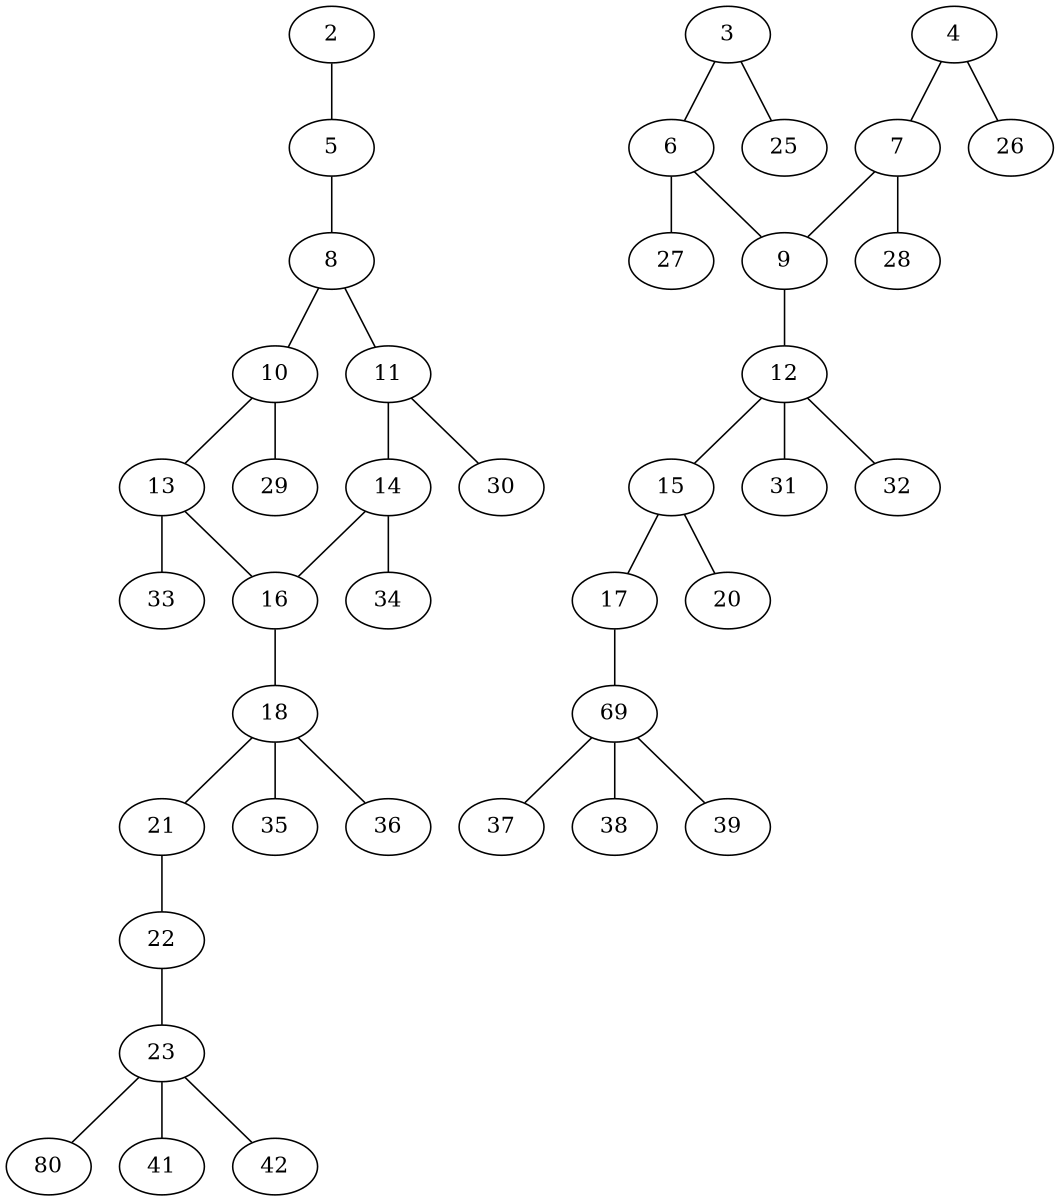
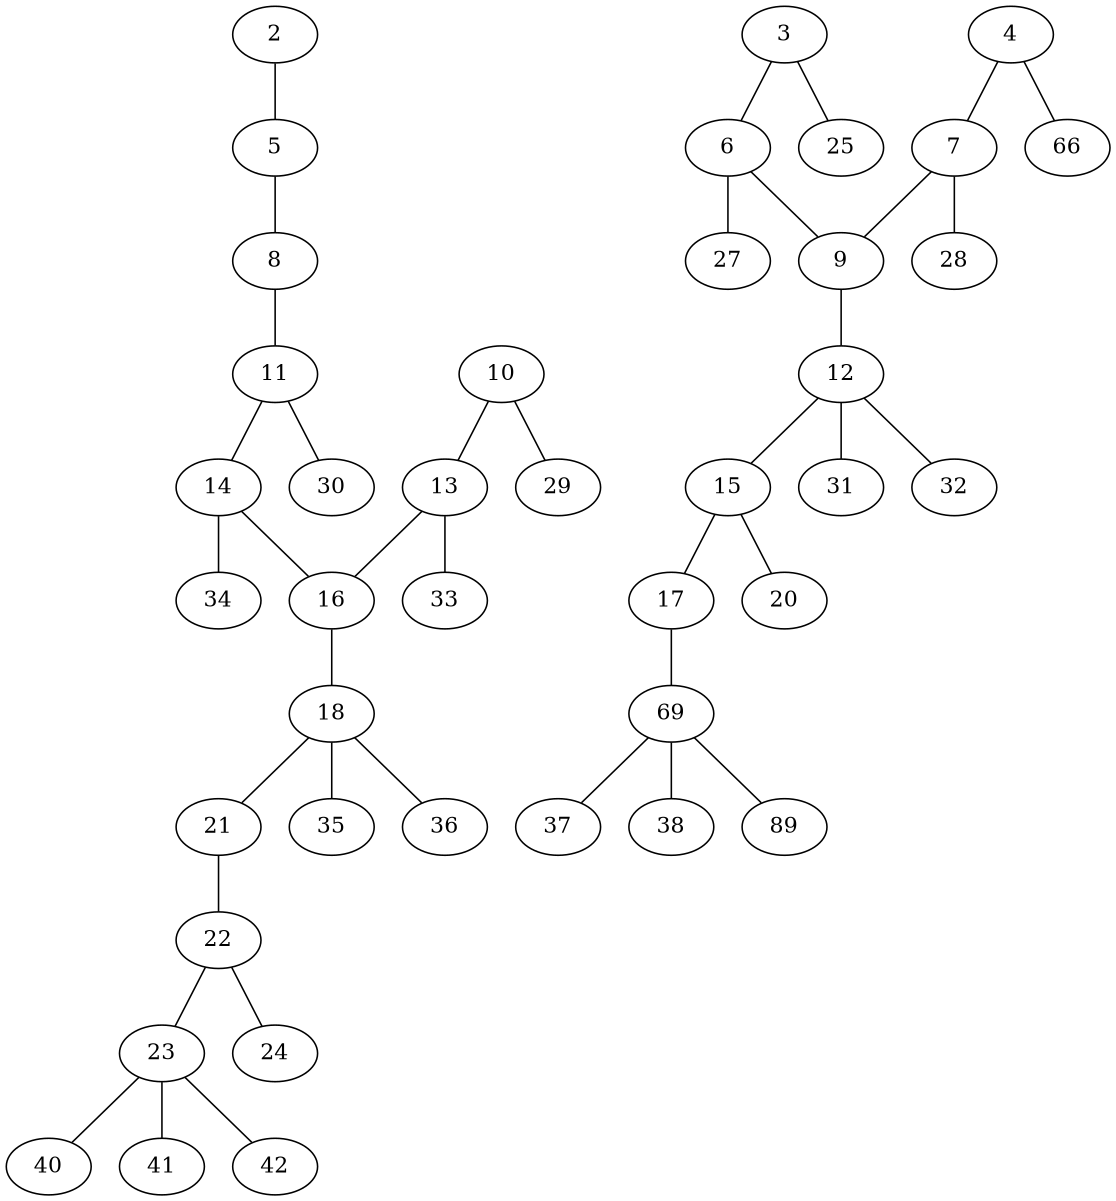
node "26": label "26" -> "66"
edge "8" -- "10": removed
node "39": label "39" -> "89"
node "24": added
node "80": label "80" -> "40"
